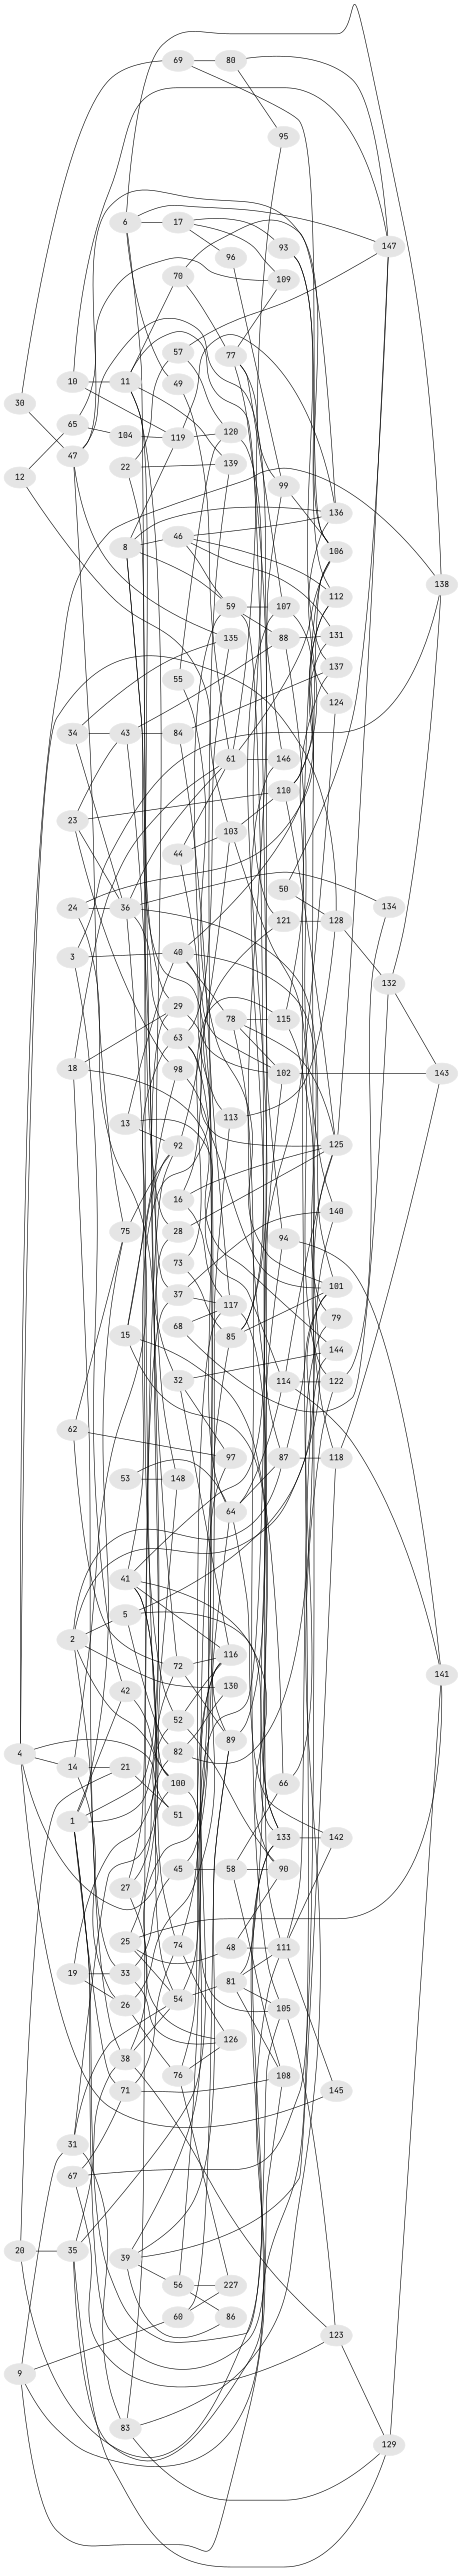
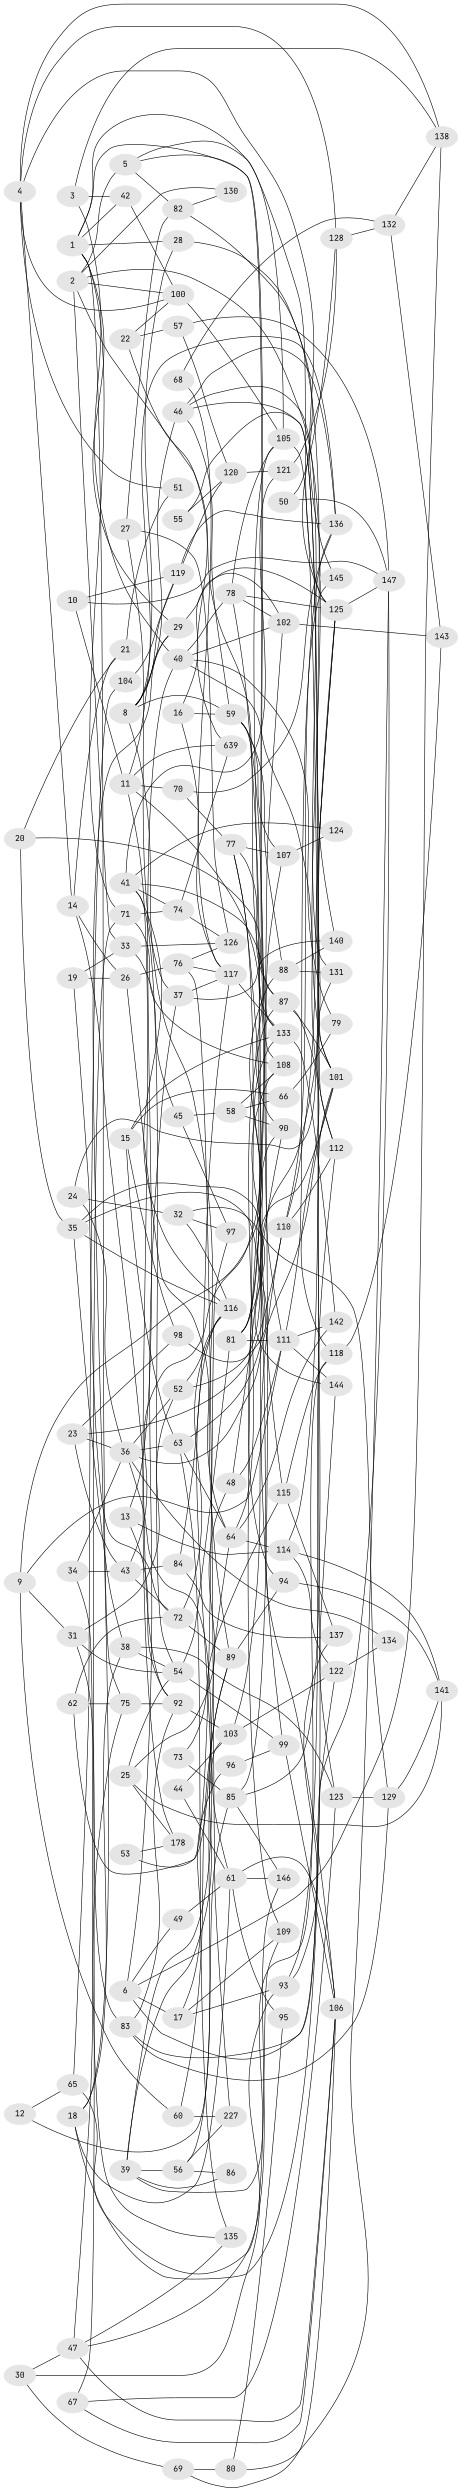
node "139": label "139" -> "639"
node "113": removed
node "148": label "148" -> "178"
edge "93" -- "30": added
